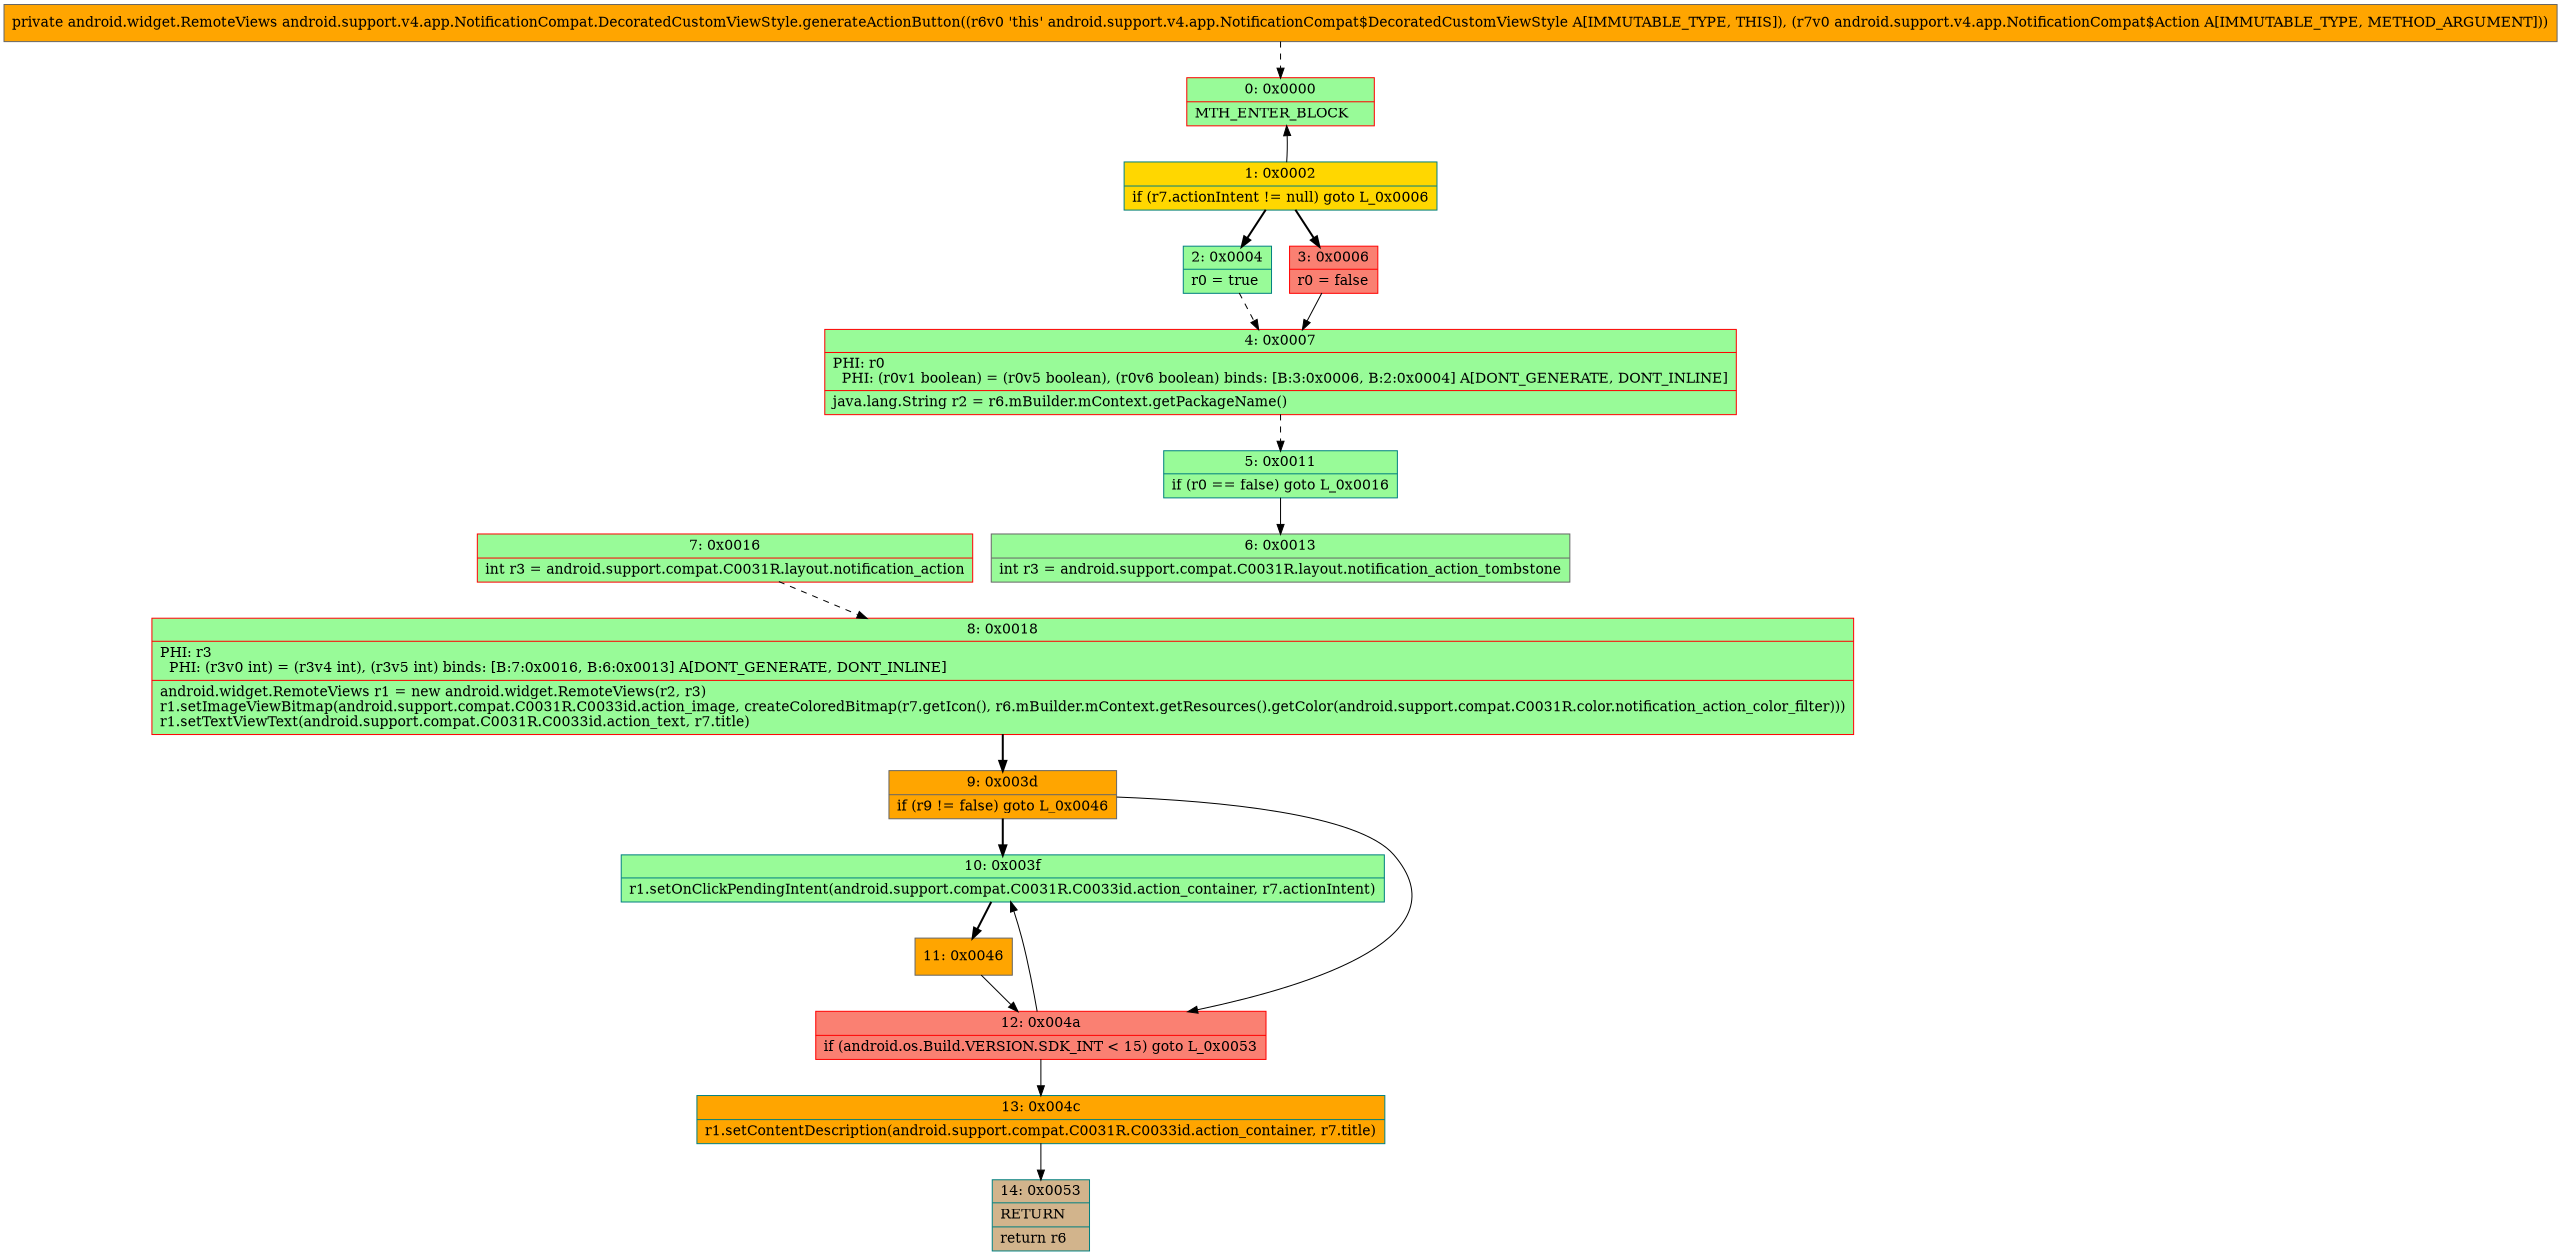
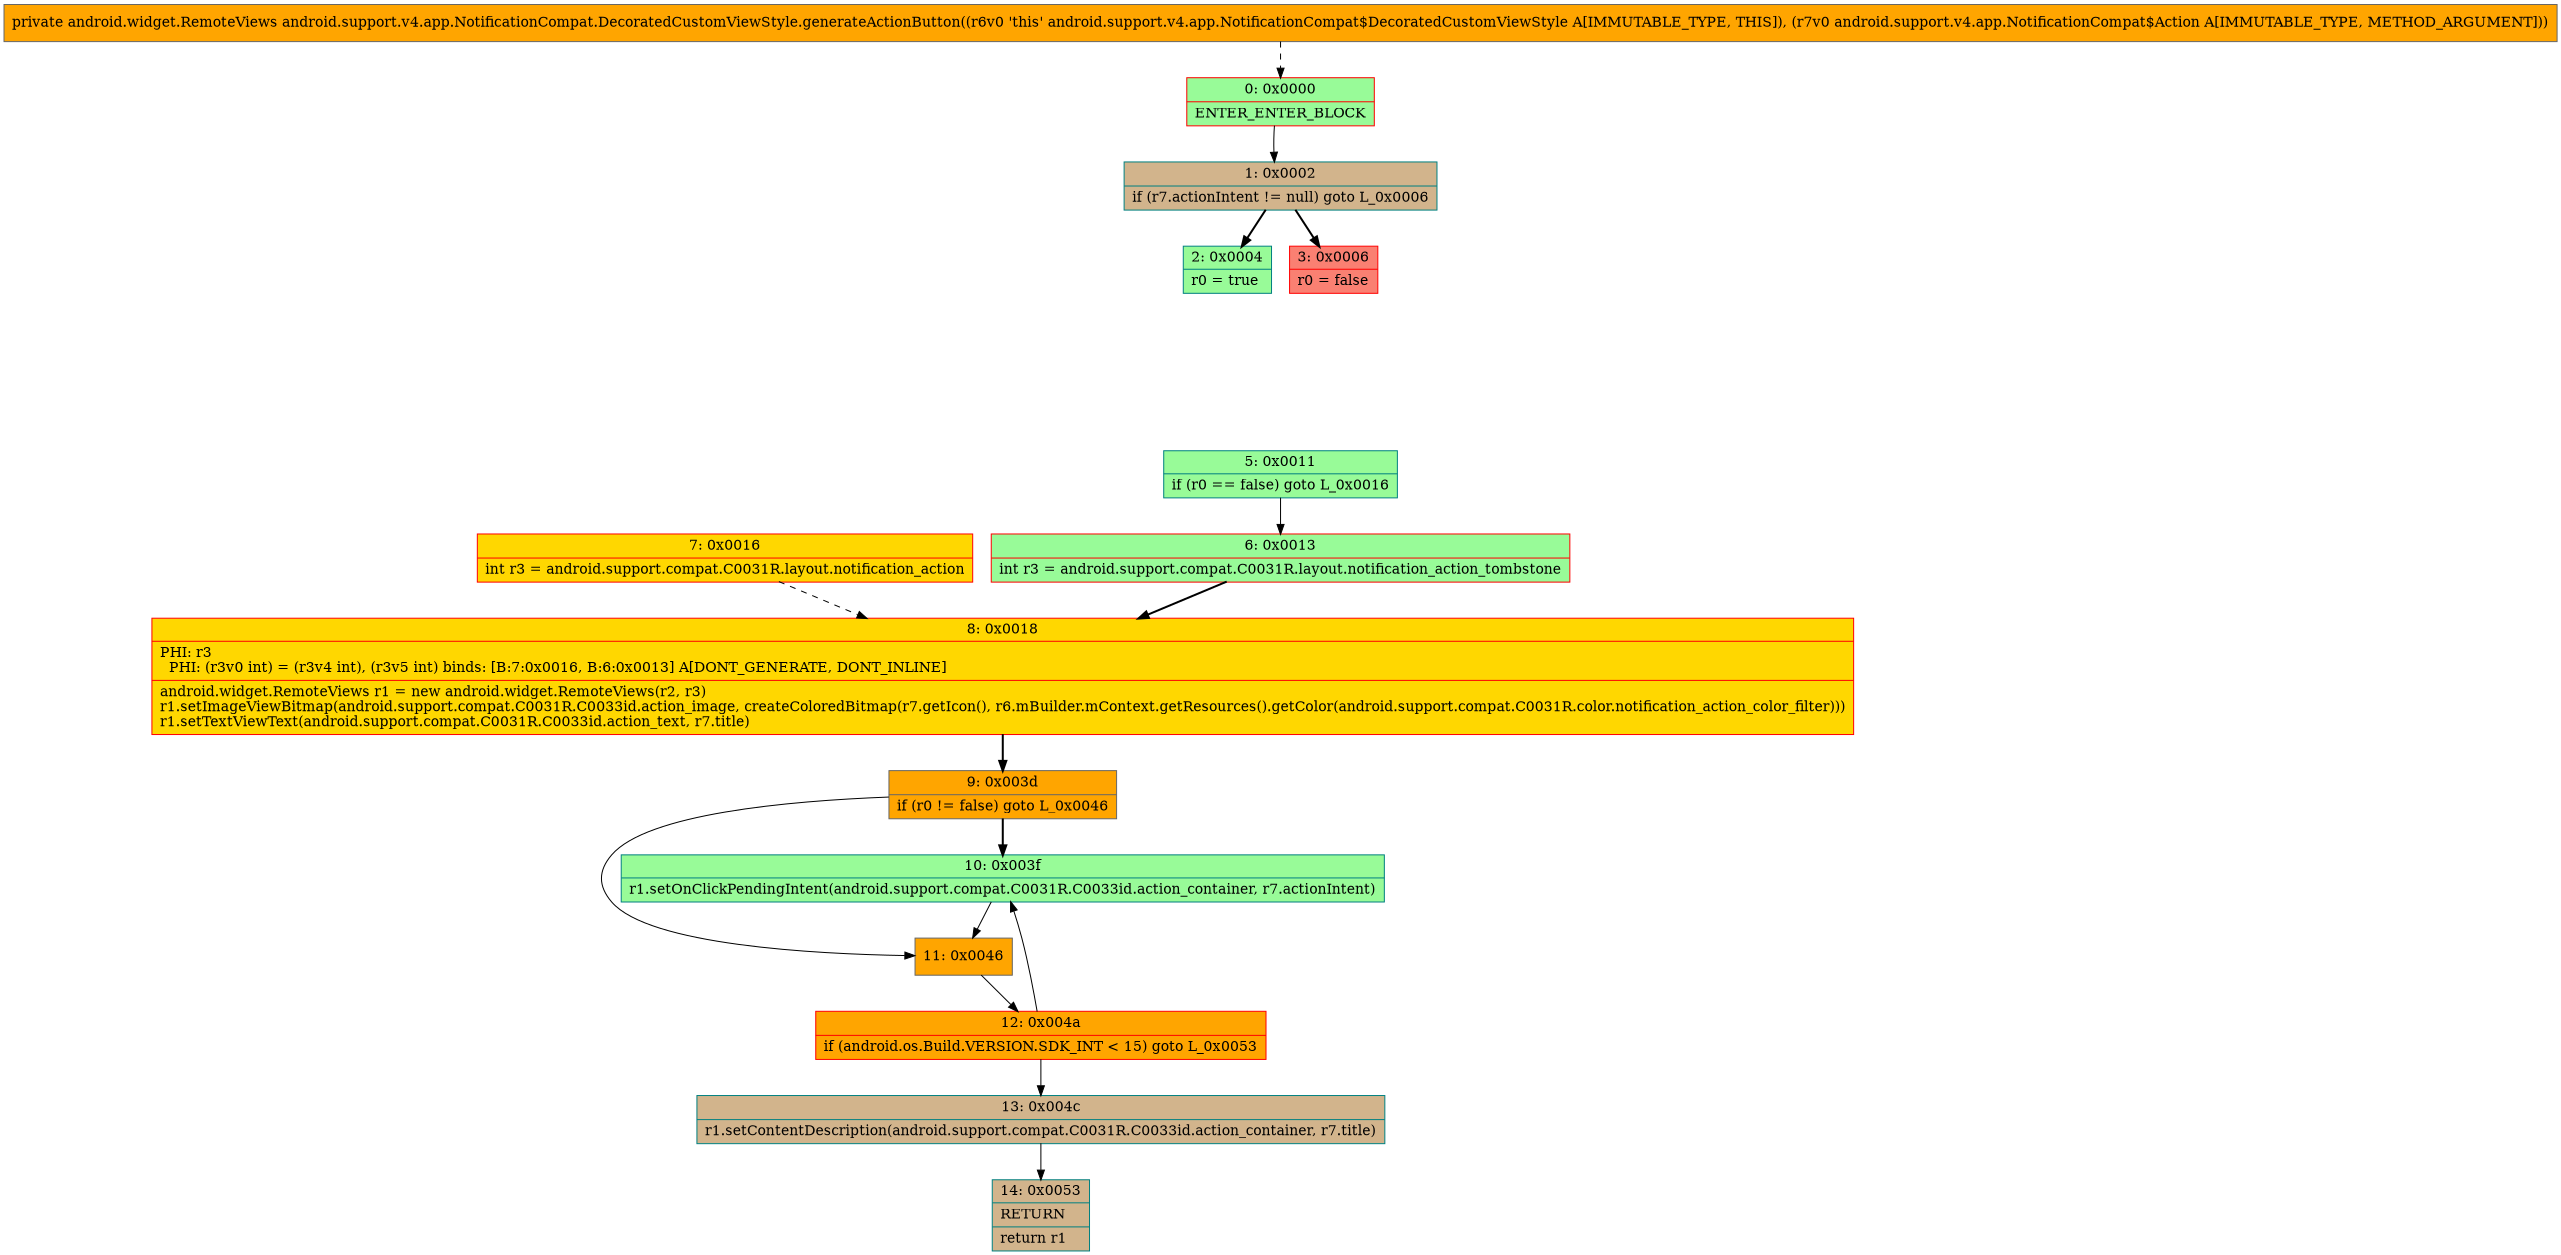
node "0: 0x0000": text "MTH_ENTER_BLOCK" -> "ENTER_ENTER_BLOCK"
edge "1: 0x0002" -> "0: 0x0000": reversed
node "1: 0x0002": fillcolor gold -> tan
node "4: 0x0007": removed
node "7: 0x0016": fillcolor palegreen -> gold
node "6: 0x0013": color gray40 -> red
edge "6: 0x0013" -> "8: 0x0018": added
node "8: 0x0018": fillcolor palegreen -> gold
node "9: 0x003d": text "if (r9 != false) goto L_0x0046" -> "if (r0 != false) goto L_0x0046"
edge "9: 0x003d" -> "12: 0x004a": now "9: 0x003d" -> "11: 0x0046"
edge "10: 0x003f" -> "11: 0x0046": style bold -> solid
node "12: 0x004a": fillcolor salmon -> orange
node "13: 0x004c": fillcolor orange -> tan
node "14: 0x0053": text "return r6" -> "return r1"
